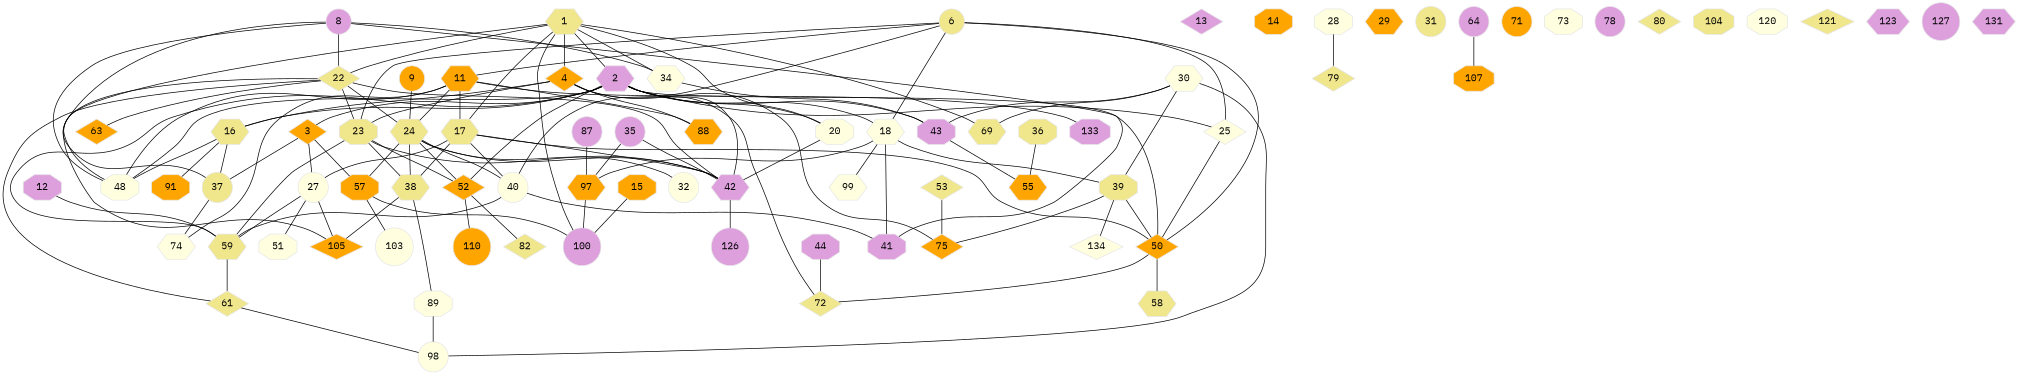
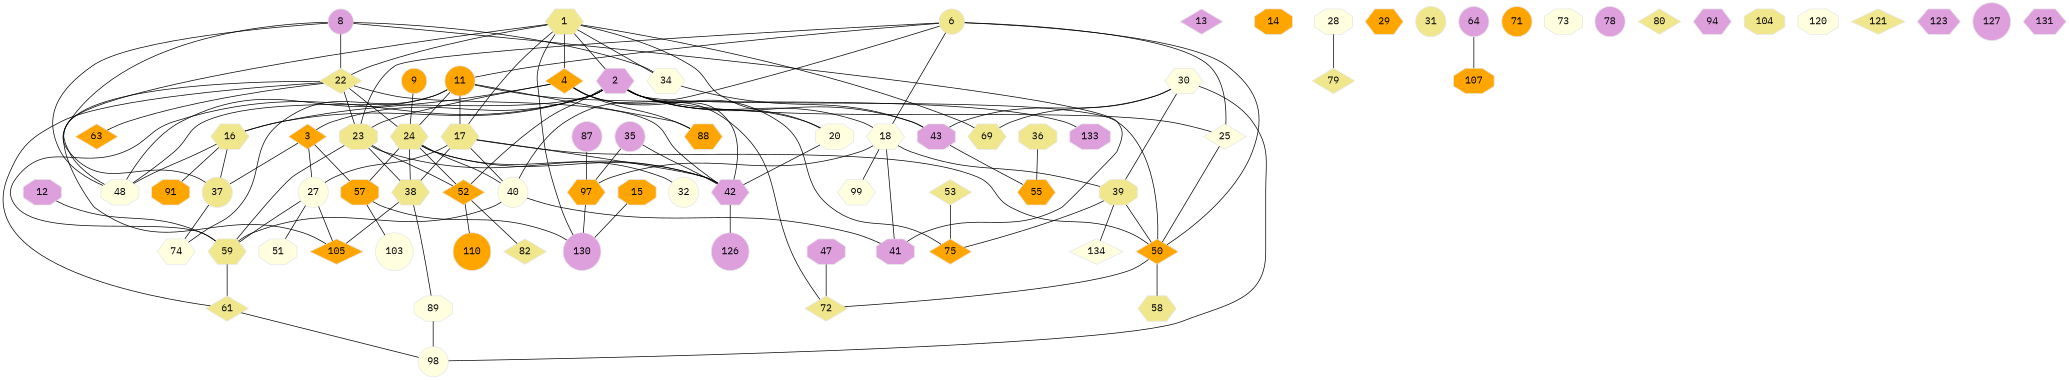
node "94": added
node "11": shape hexagon -> circle
node "100": label "100" -> "130"
node "44": label "44" -> "47"
